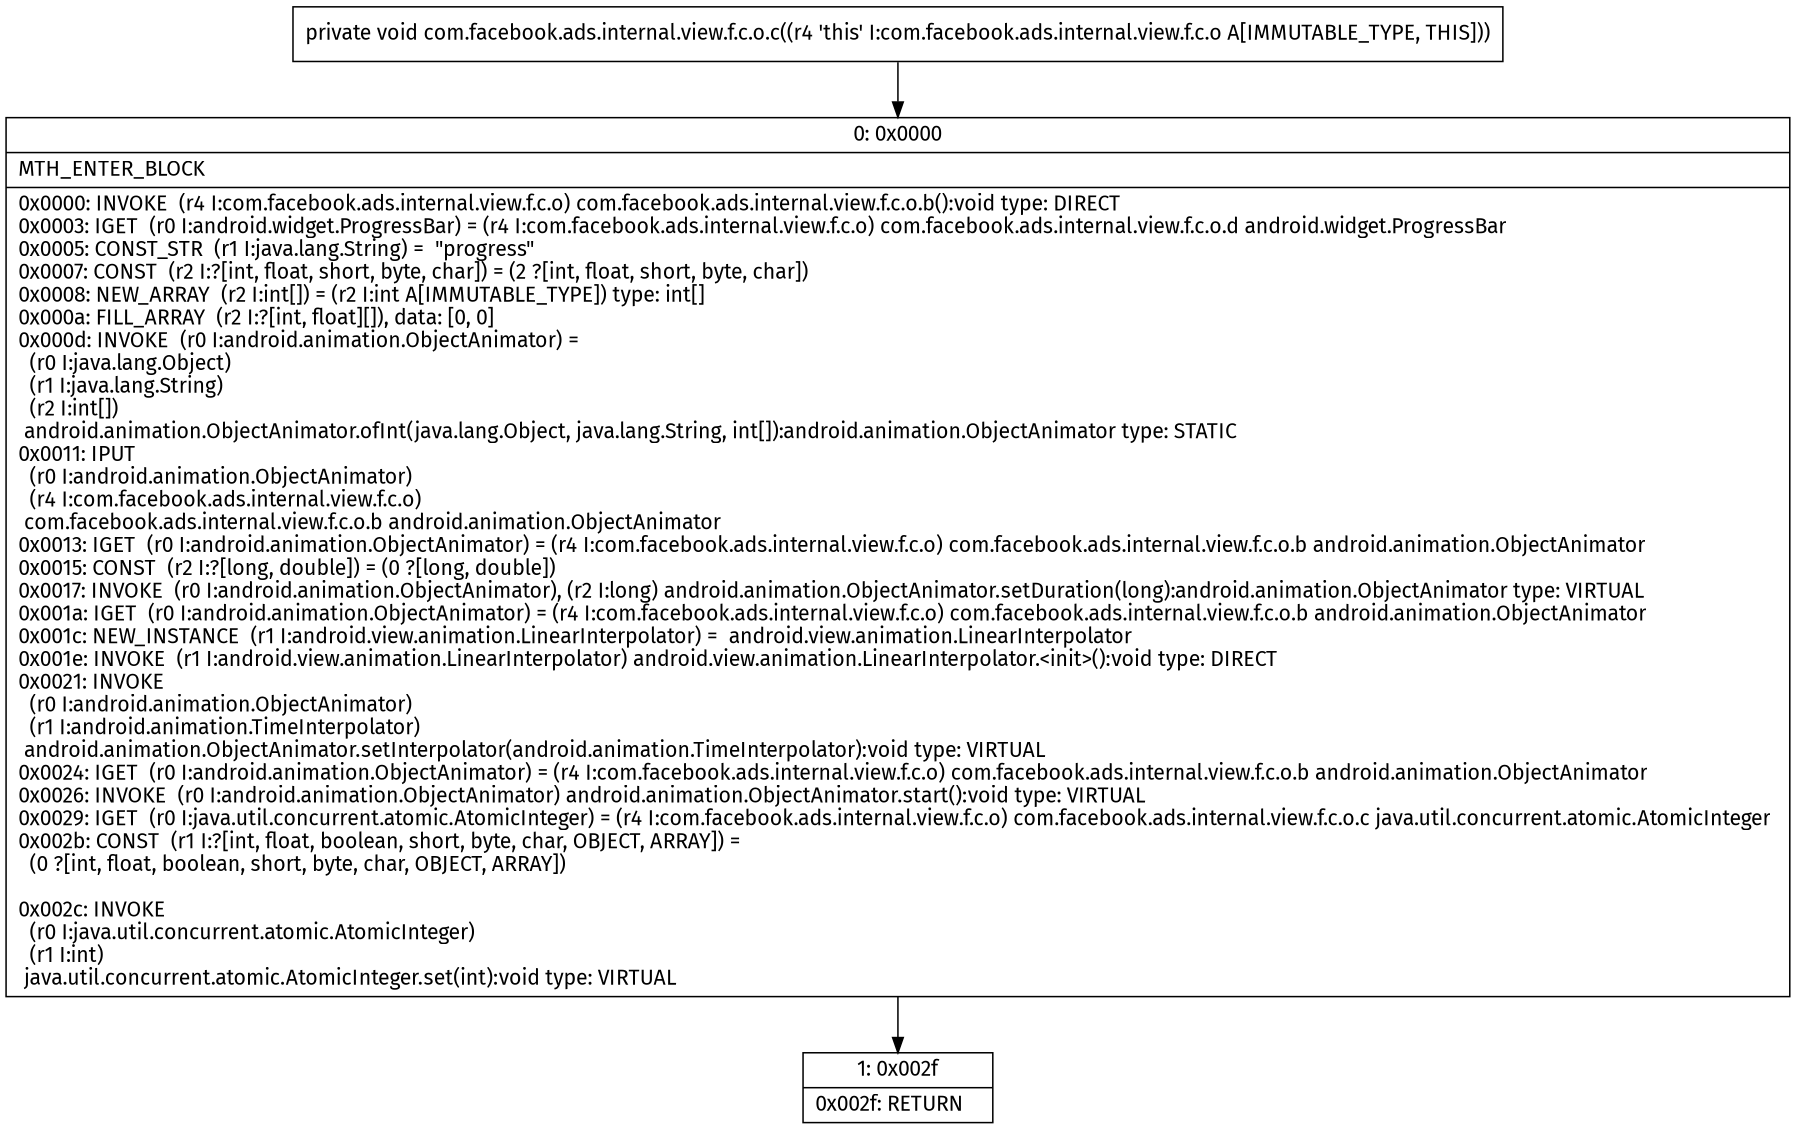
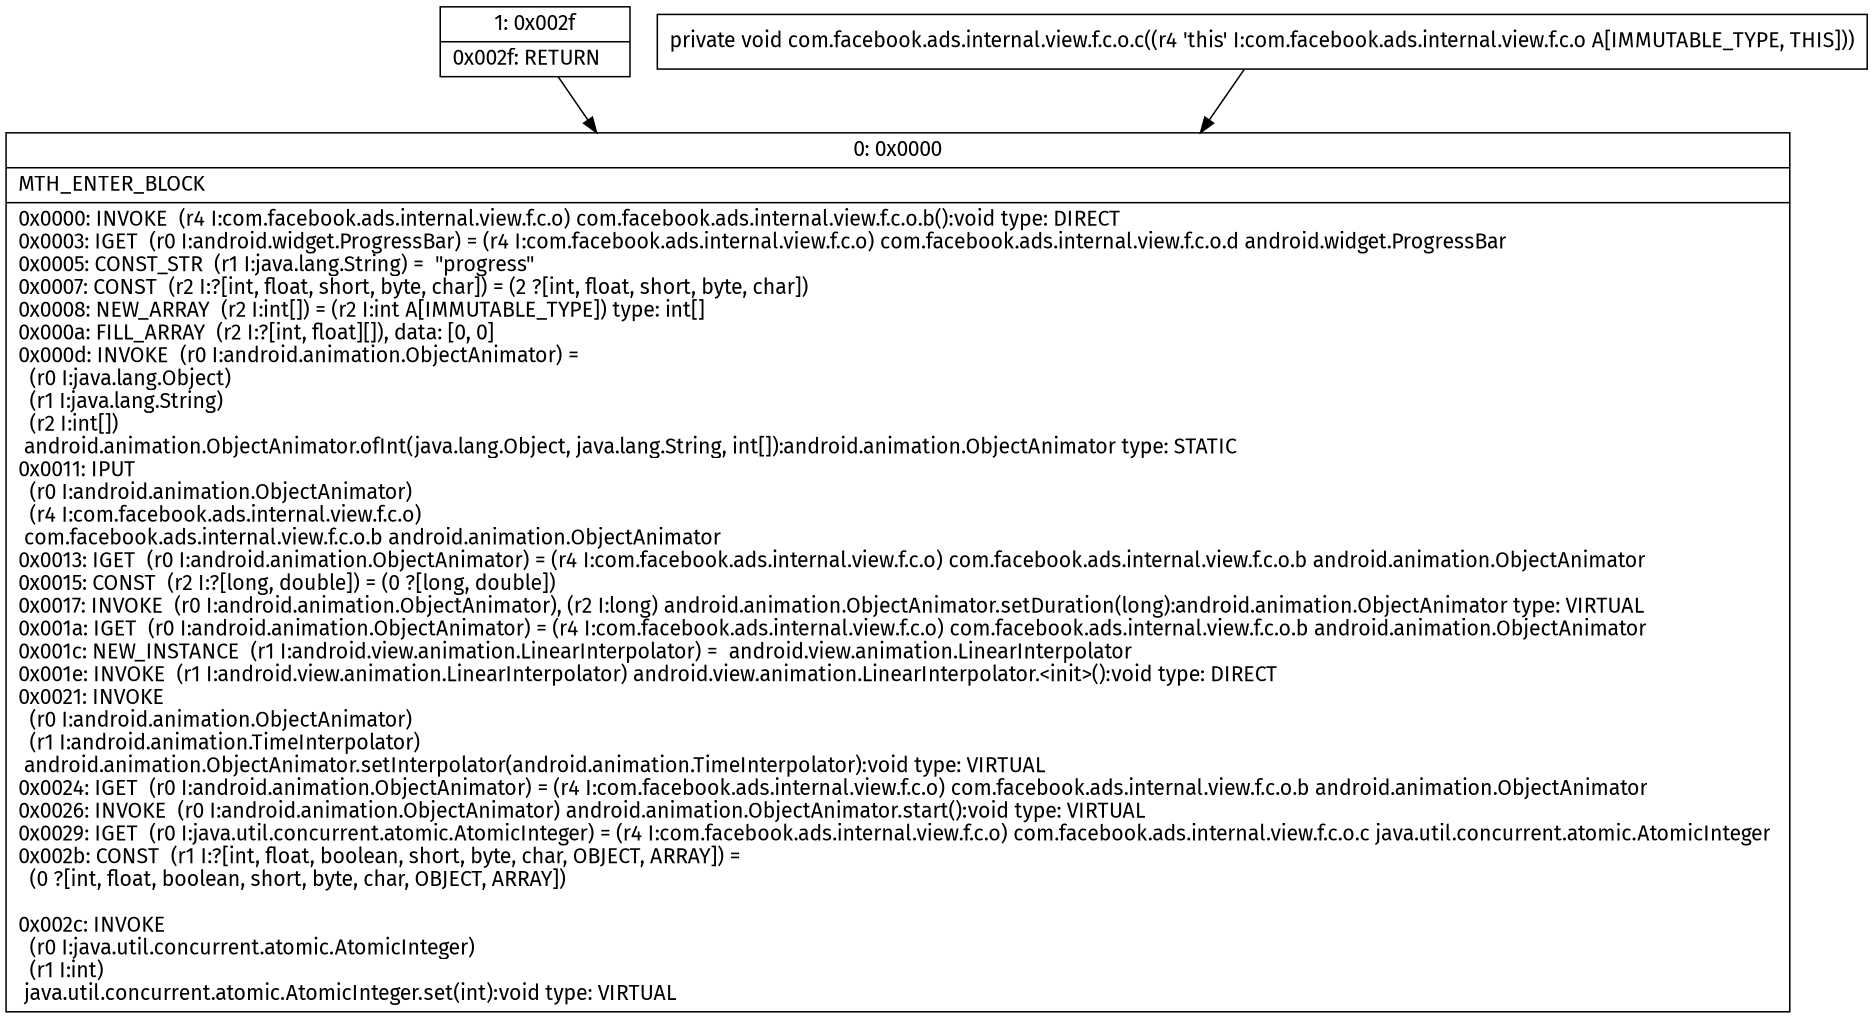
edge "0: 0x0000" -> "1: 0x002f": reversed
